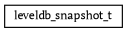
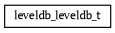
node "leveldb_snapshot_t": label "leveldb_snapshot_t" -> "leveldb_leveldb_t"
